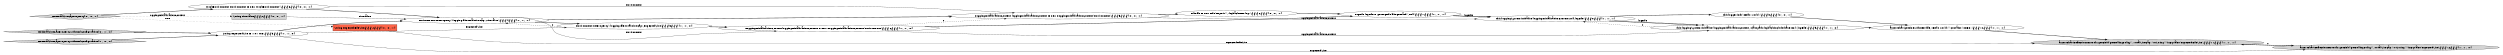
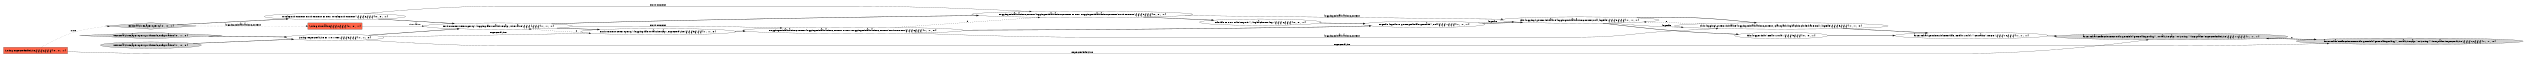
node "String sizeValue@@@2@@@['0', '0', '1']": fillcolor lightgray -> tomato
edge "testTotalSizeCapProperty['0', '0', '1']" -> "String expectedFileSize@@@2@@@['0', '0', '1']": reversed
node "testTotalSizeCapPropertyWithXmlConfiguration['1', '0', '0']": shape diamond -> ellipse
